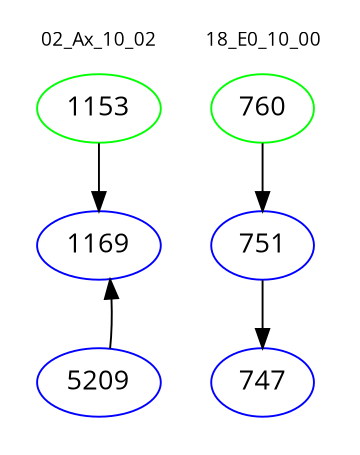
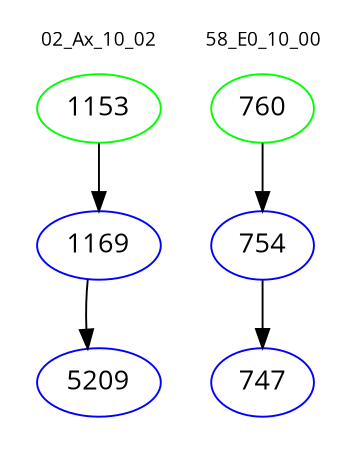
cluster "18_E0_10_00": label "18_E0_10_00" -> "58_E0_10_00"
node "751": label "751" -> "754"
edge "5209" -> "1169": reversed
